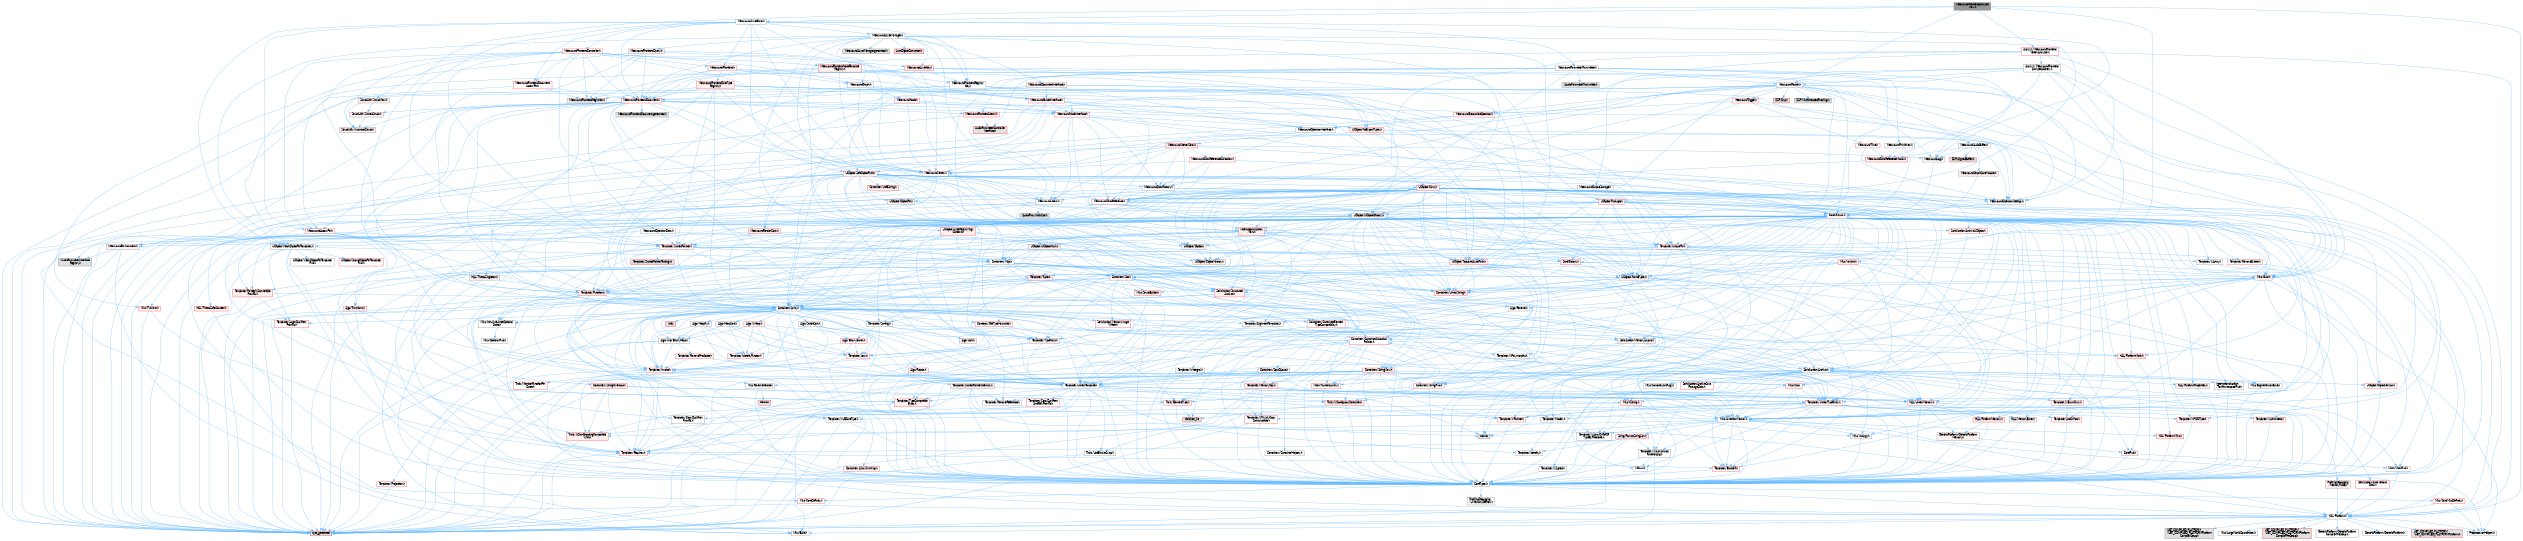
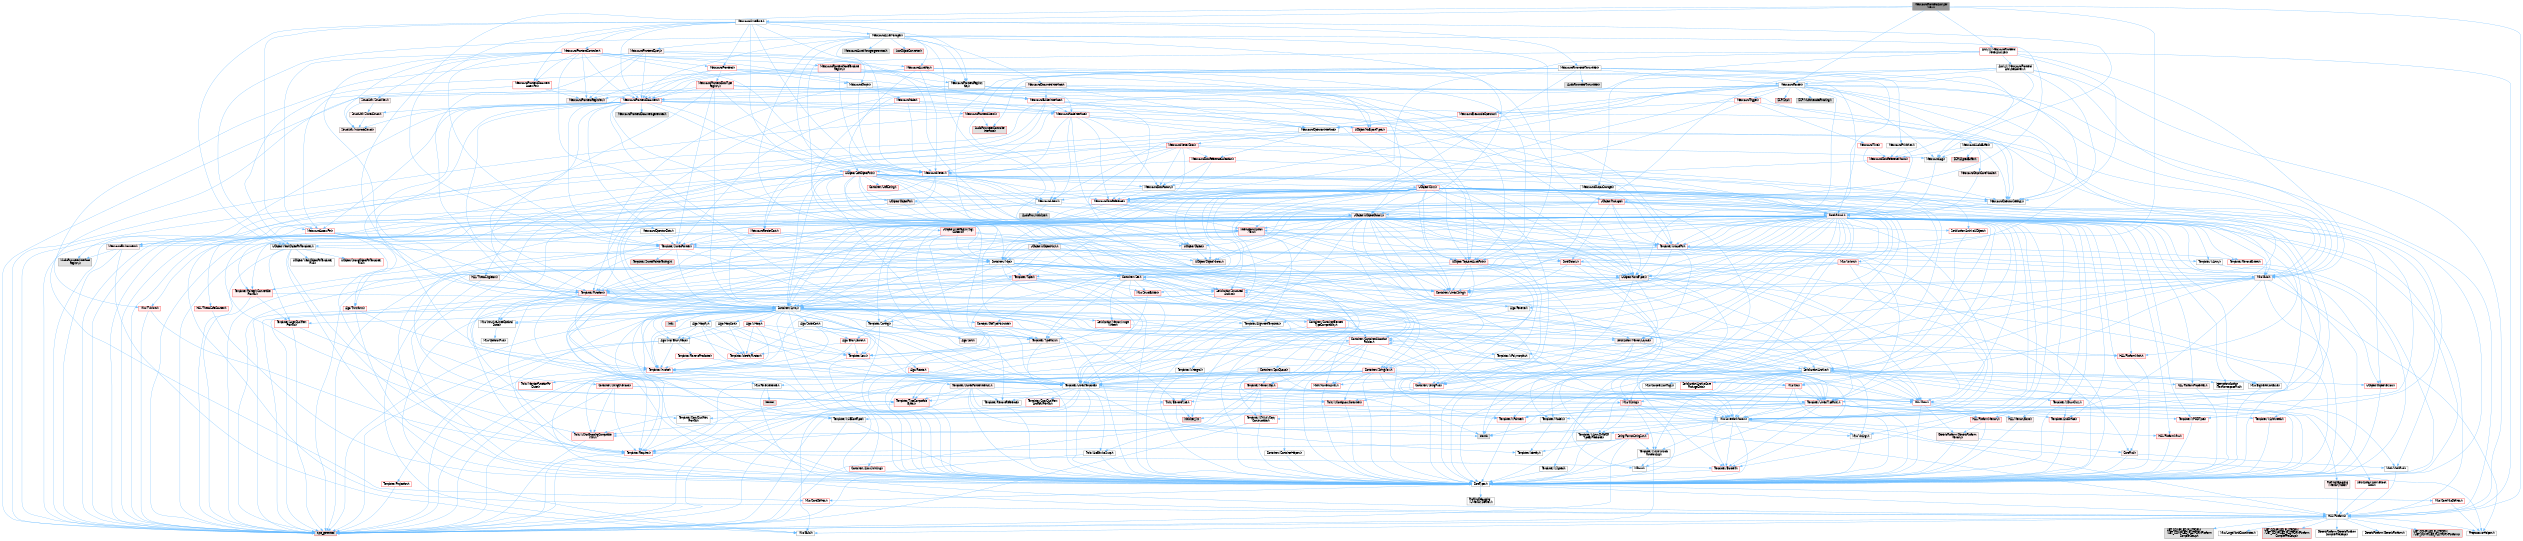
node "HAL/UnrealMemory.h": label "HAL/UnrealMemory.h" -> "HAL/Data.h"
